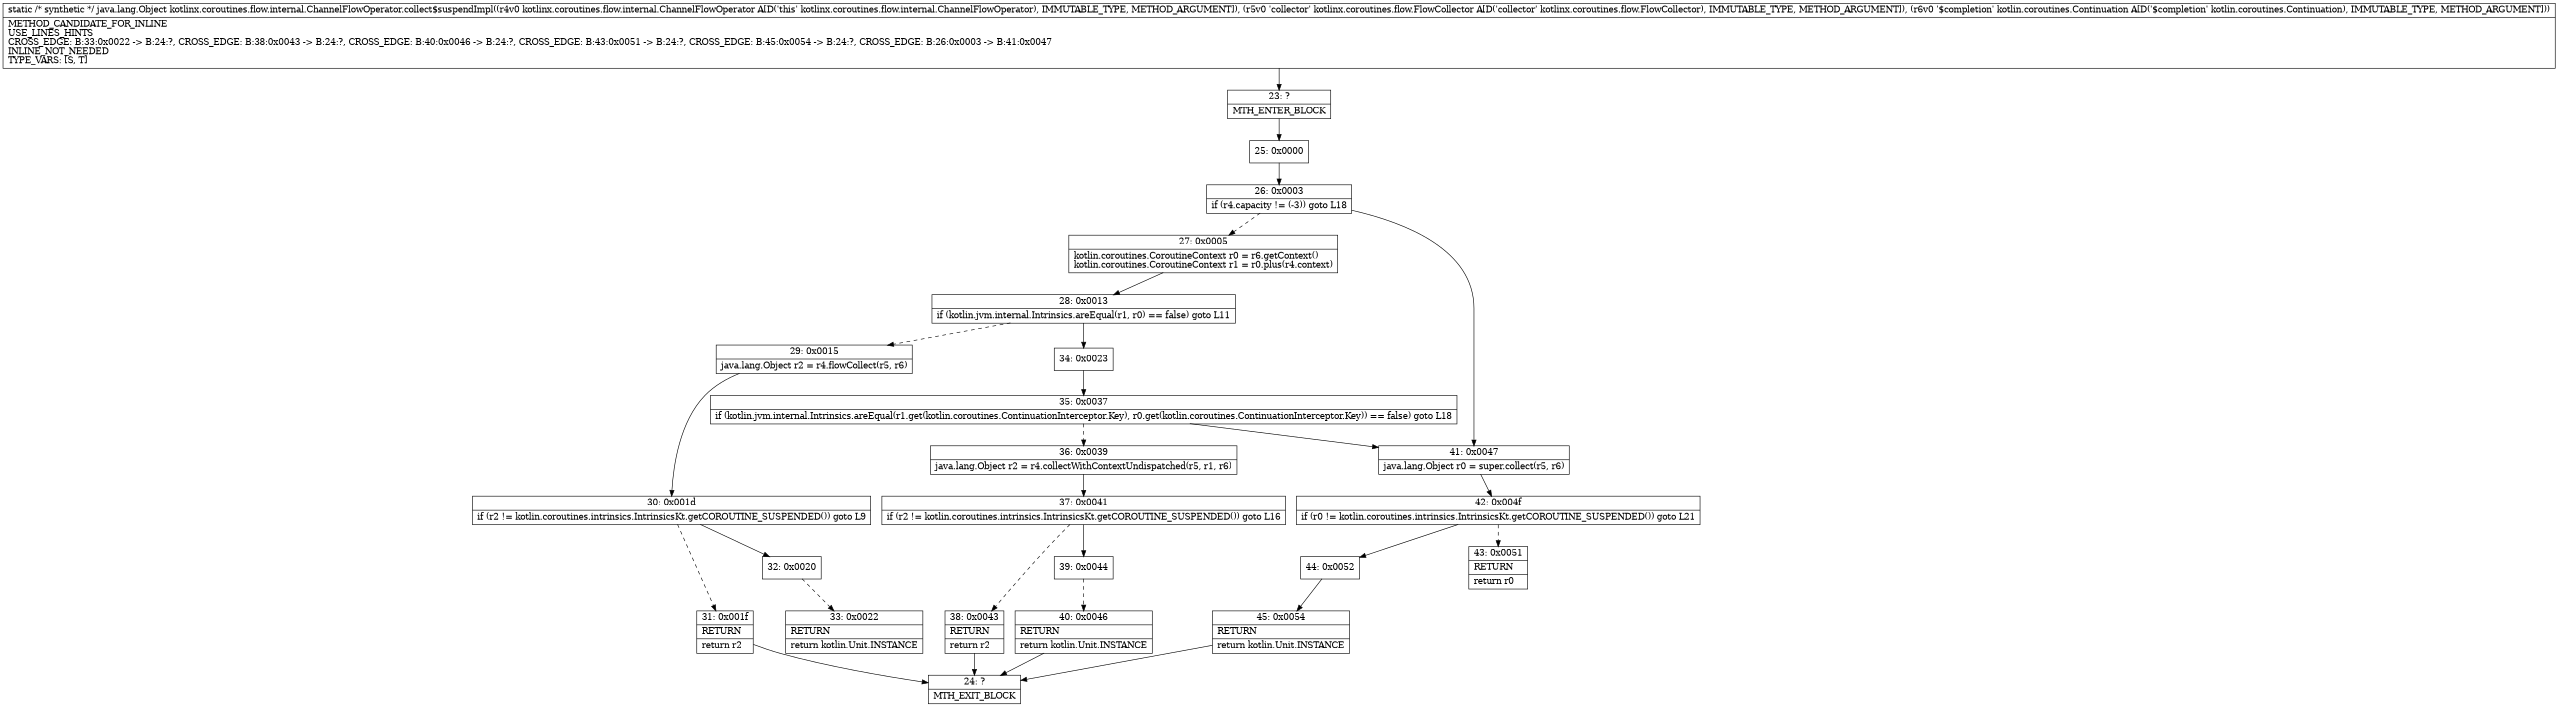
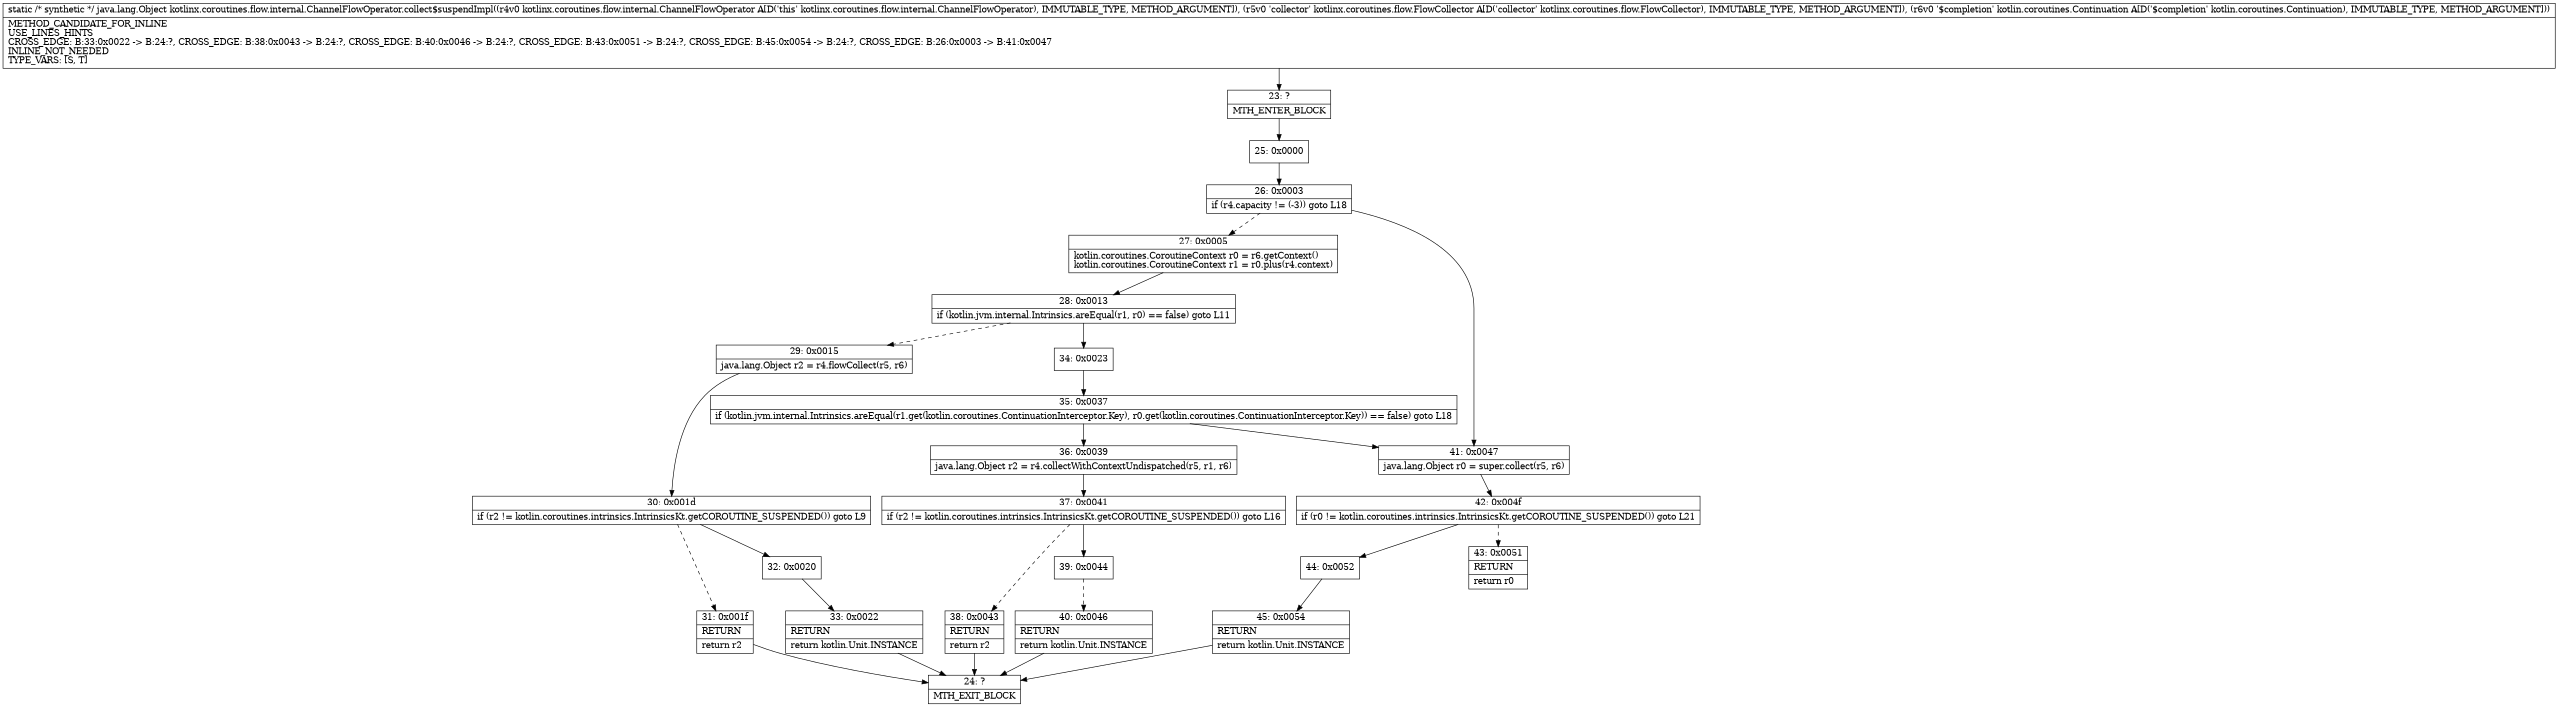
edge "35: 0x0037" -> "36: 0x0039": style dashed -> solid
edge "32: 0x0020" -> "33: 0x0022": style dashed -> solid
edge "33: 0x0022" -> "24: ?": added
